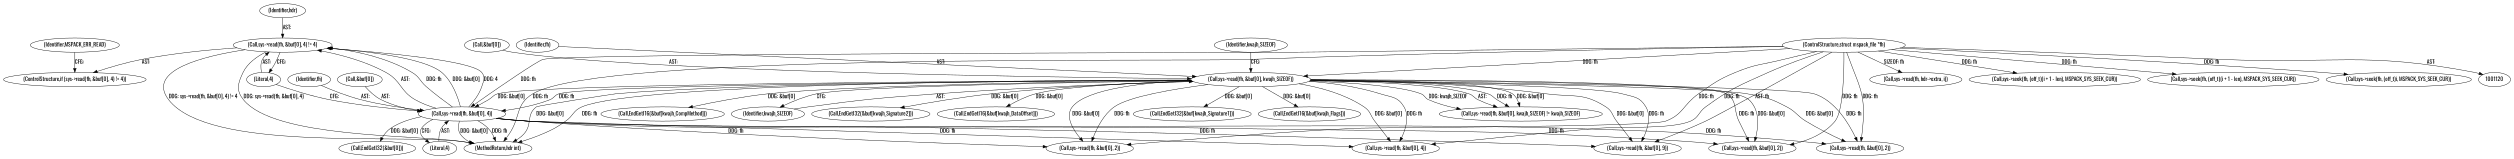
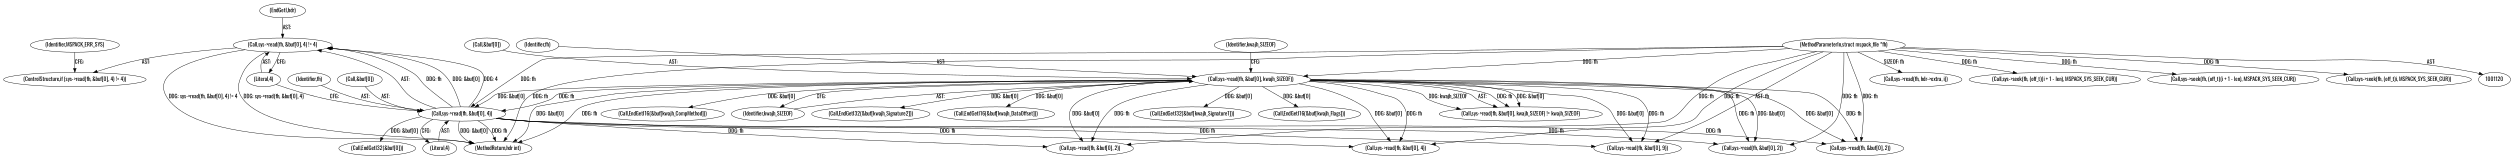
node "(Identifier,hdr)": label "(Identifier,hdr)" -> "(EndGetI,hdr)"
node "(Identifier,MSPACK_ERR_READ)": label "(Identifier,MSPACK_ERR_READ)" -> "(Identifier,MSPACK_ERR_SYS)"
node "(ControlStructure,struct mspack_file *fh)": label "(ControlStructure,struct mspack_file *fh)" -> "(MethodParameterIn,struct mspack_file *fh)"
